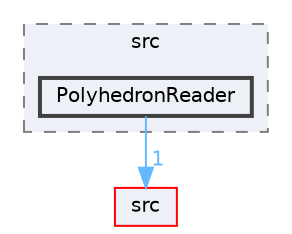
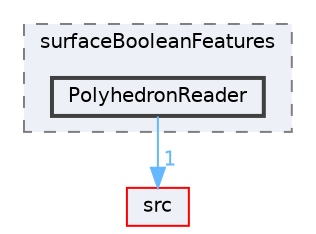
cluster "src": label "src" -> "surfaceBooleanFeatures"
